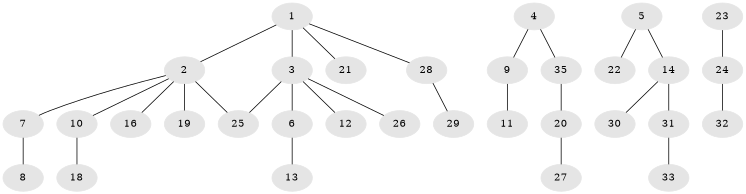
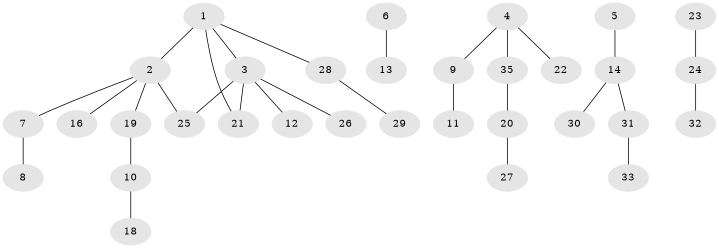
edge "5" -- "22": now "4" -- "22"
edge "2" -- "10": now "19" -- "10"
edge "3" -- "6": now "3" -- "21"
